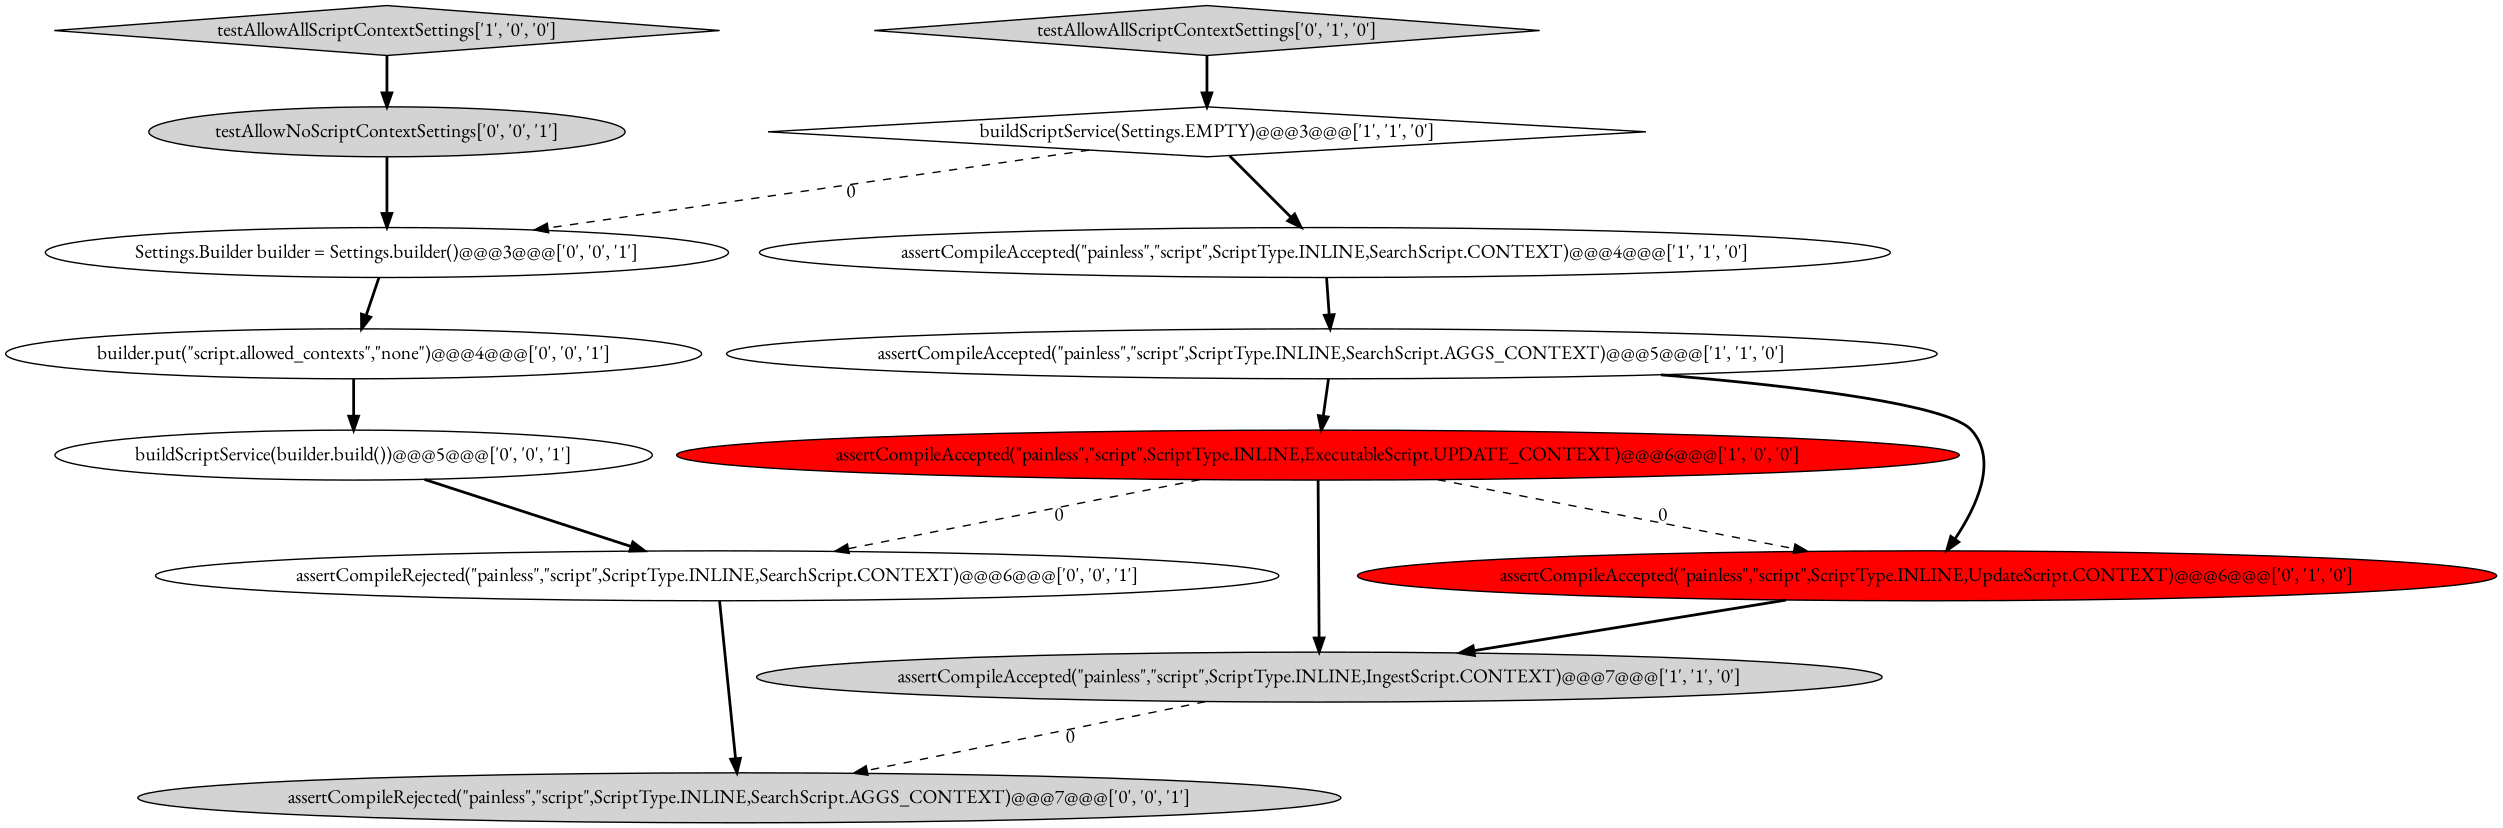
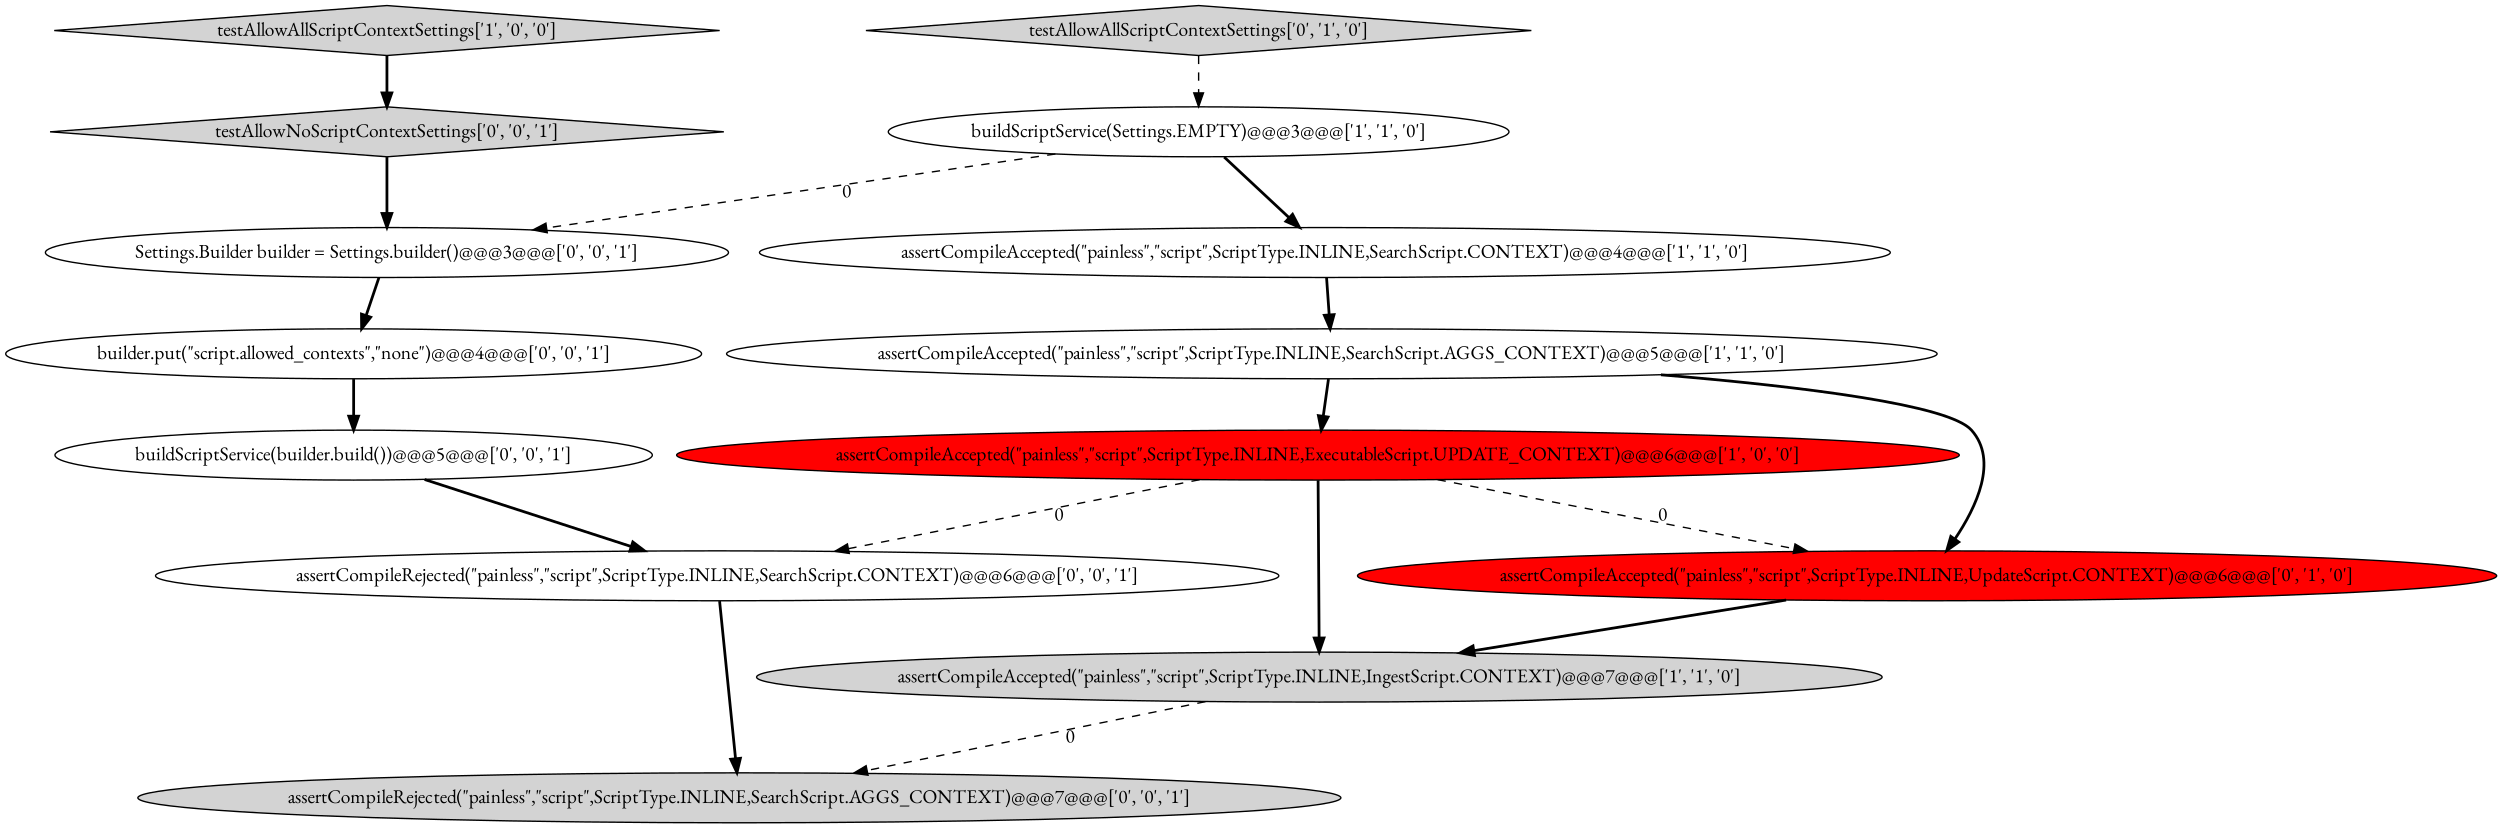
edge "testAllowAllScriptContextSettings['0', '1', '0']" -> "buildScriptService(Settings.EMPTY)@@@3@@@['1', '1', '0']": style bold -> dashed
node "testAllowNoScriptContextSettings['0', '0', '1']": shape ellipse -> diamond
node "buildScriptService(Settings.EMPTY)@@@3@@@['1', '1', '0']": shape diamond -> ellipse
